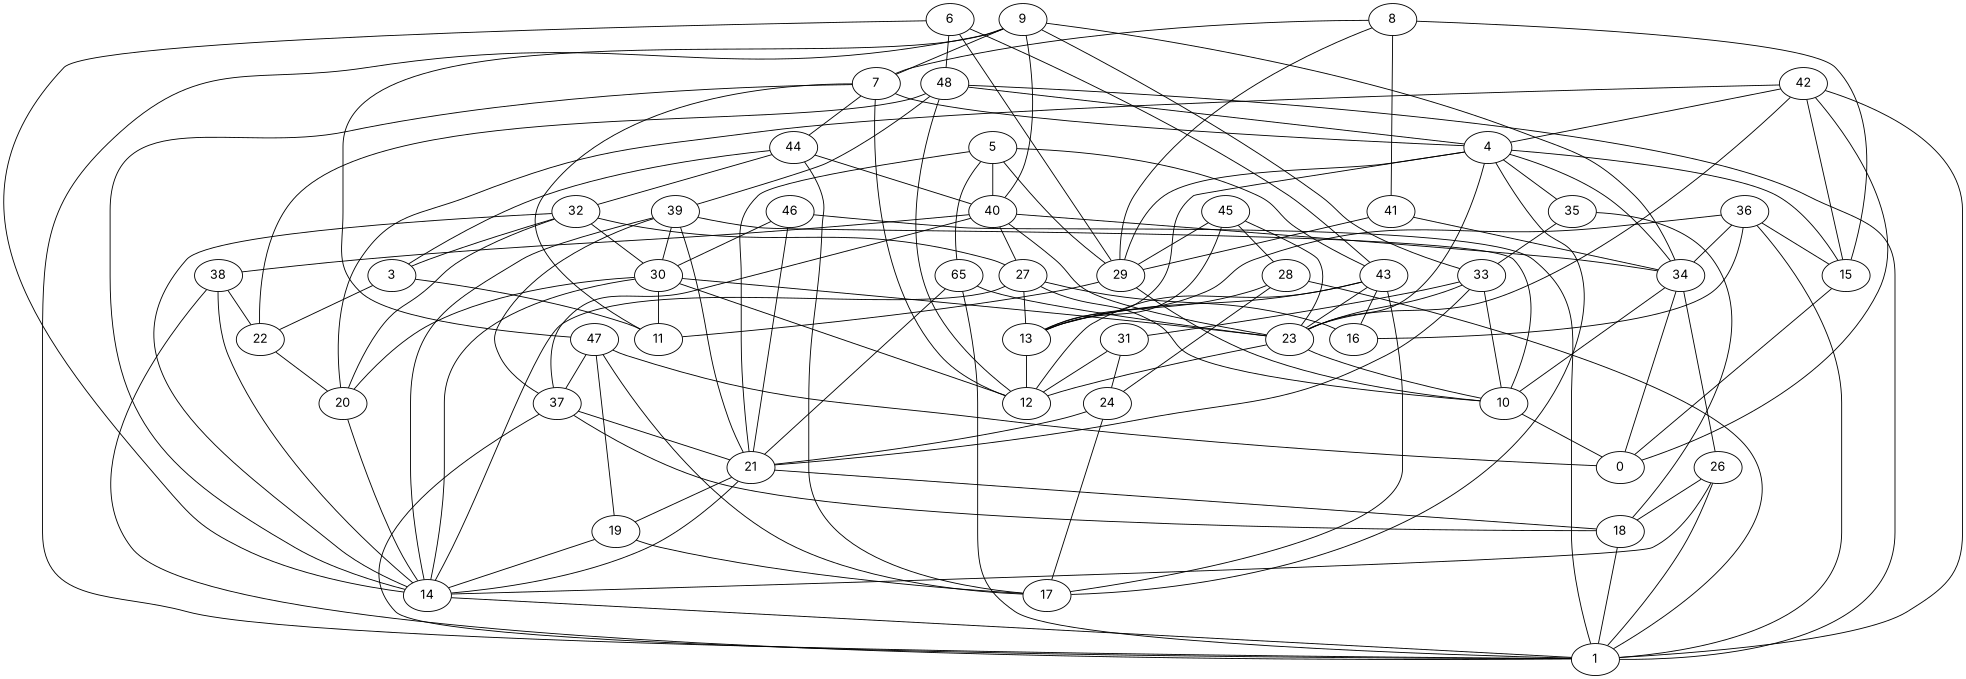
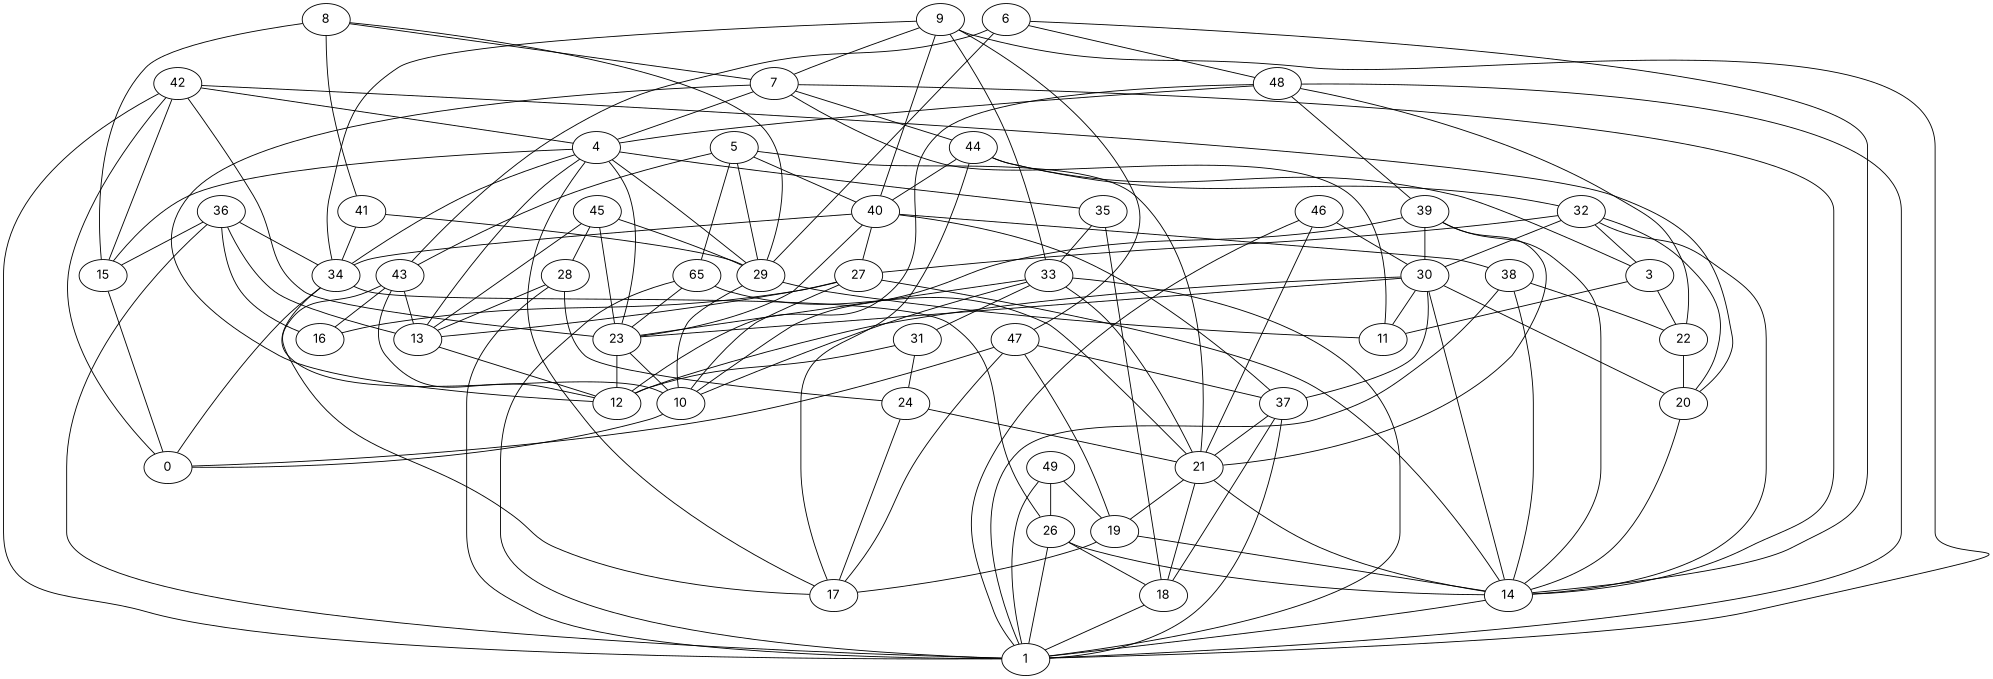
edge "39" -- "37": now "30" -- "37"
edge "43" -- "23": removed
node "49": added
edge "33" -- "1": added
